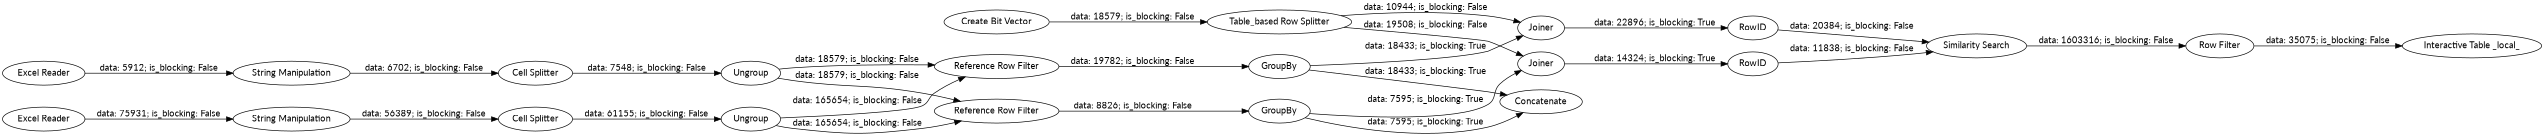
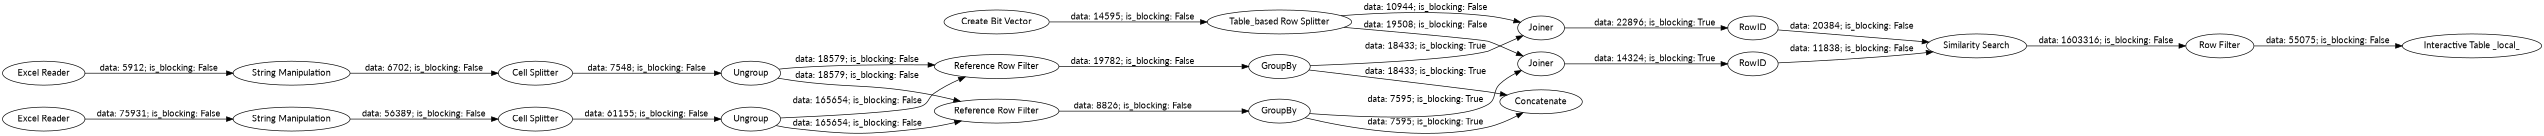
edge "Create Bit Vector" -> "Table_based Row Splitter": label "data: 18579; is_blocking: False" -> "data: 14595; is_blocking: False"
edge "Row Filter" -> "Interactive Table _local_": label "data: 35075; is_blocking: False" -> "data: 55075; is_blocking: False"
